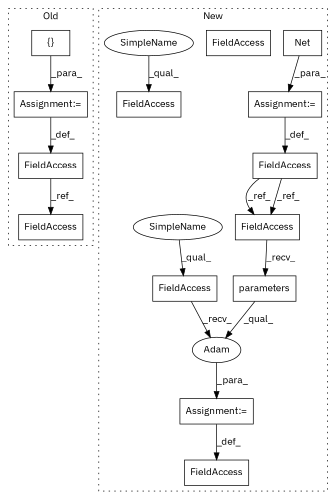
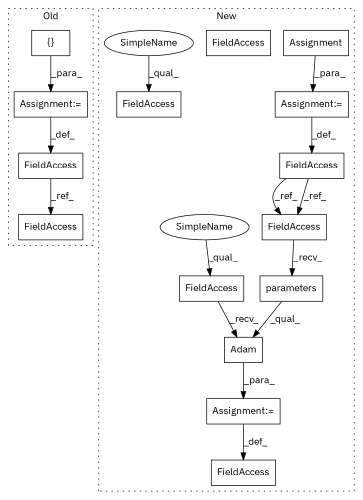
node "Net": label "Net" -> "Assignment"
node "Adam": shape ellipse -> box
